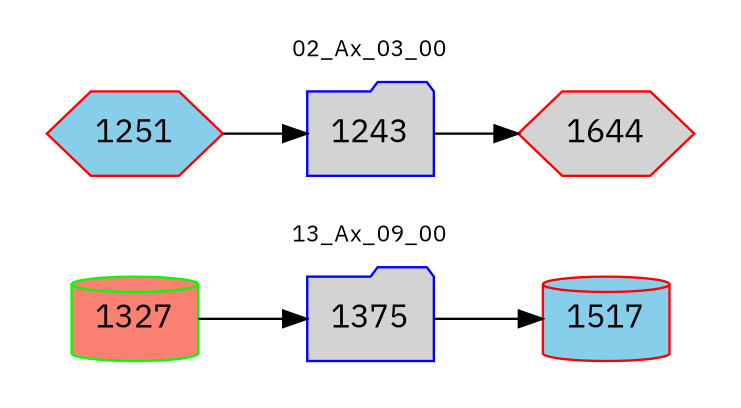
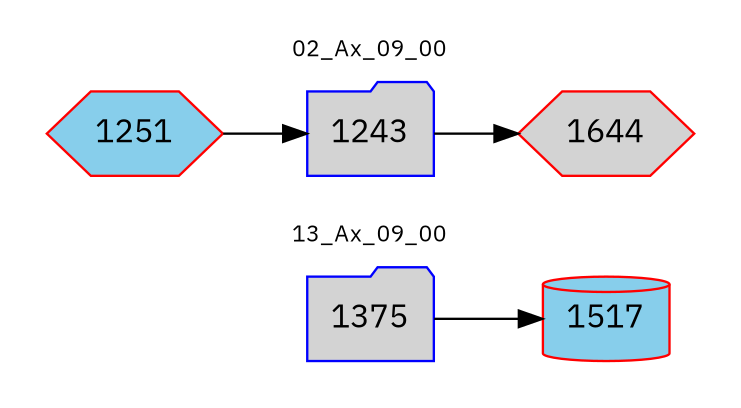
cluster "02_Ax_03_00": label "02_Ax_03_00" -> "02_Ax_09_00"
node "1327": removed
